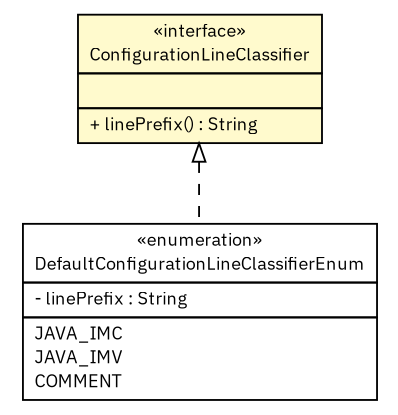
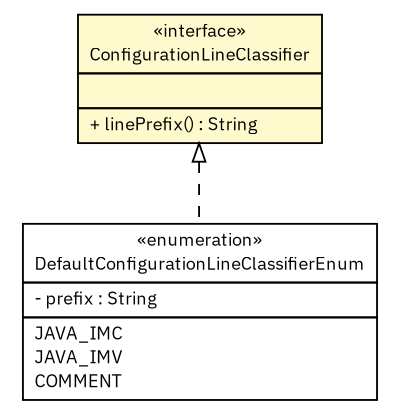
node "DefaultConfigurationLineClassifierEnum": text "- linePrefix : String" -> "- prefix : String"
